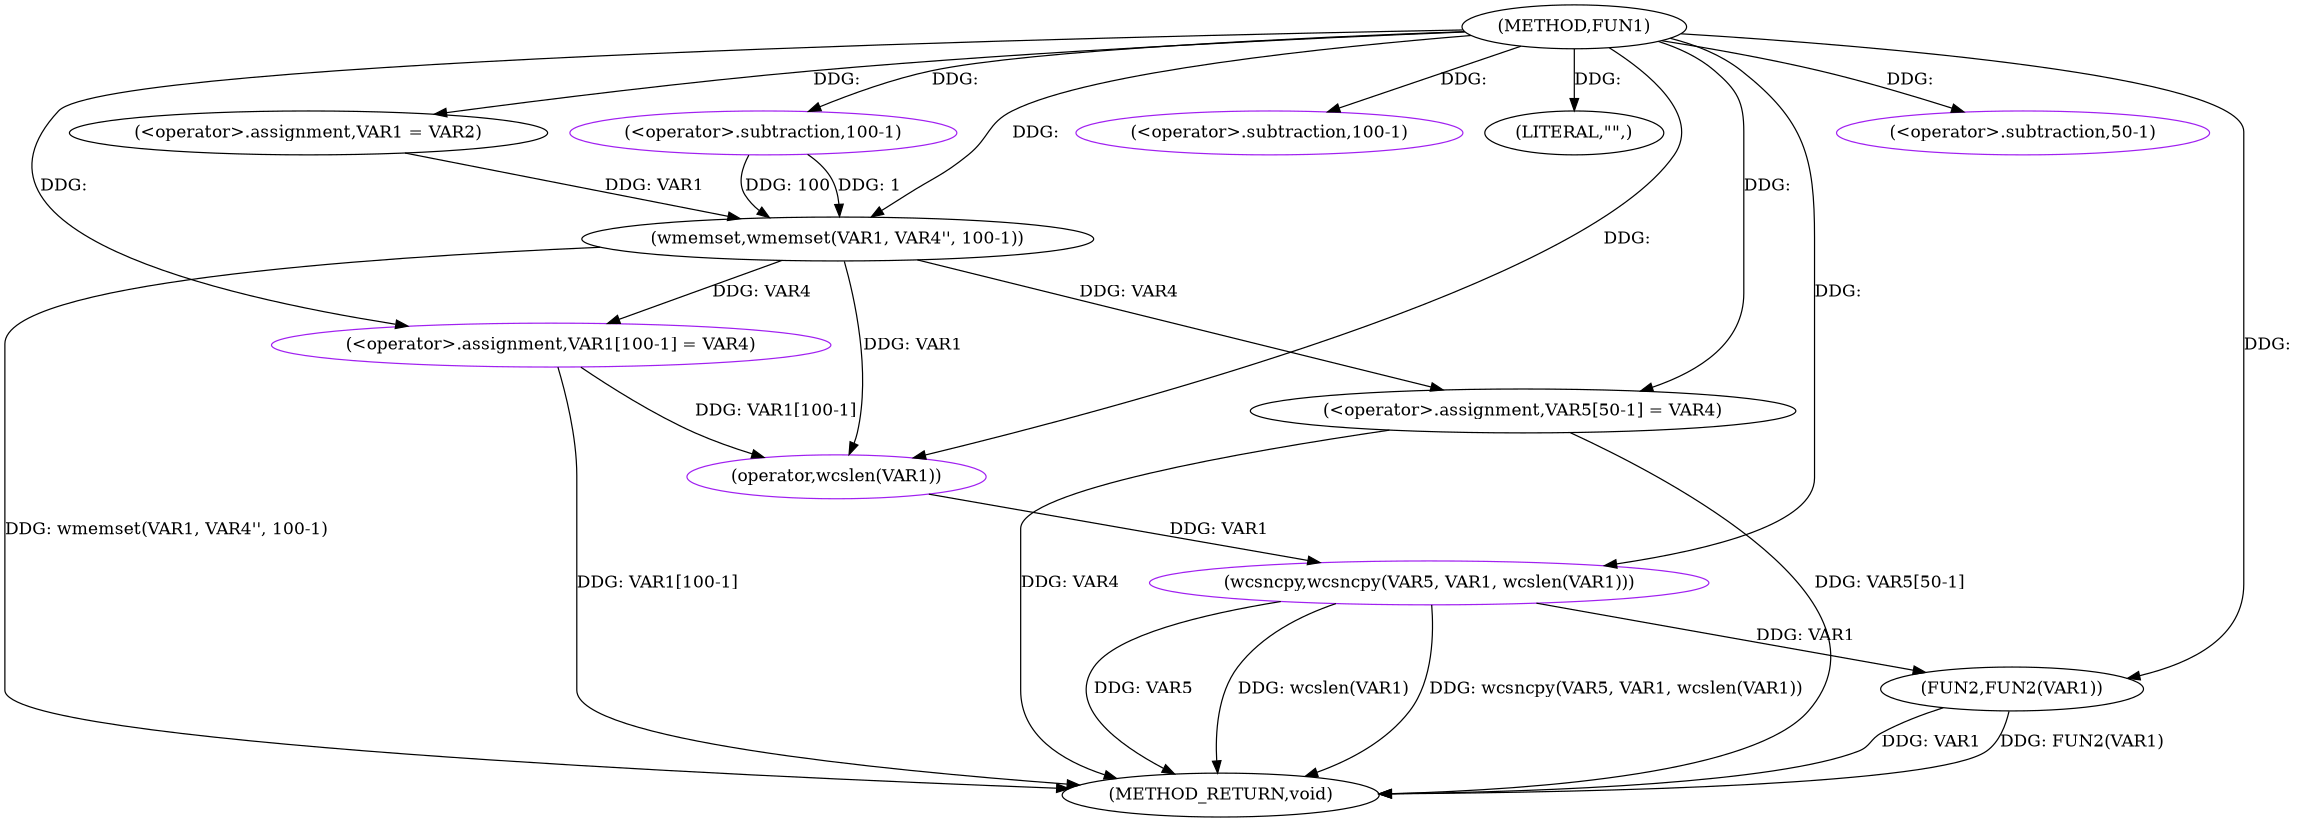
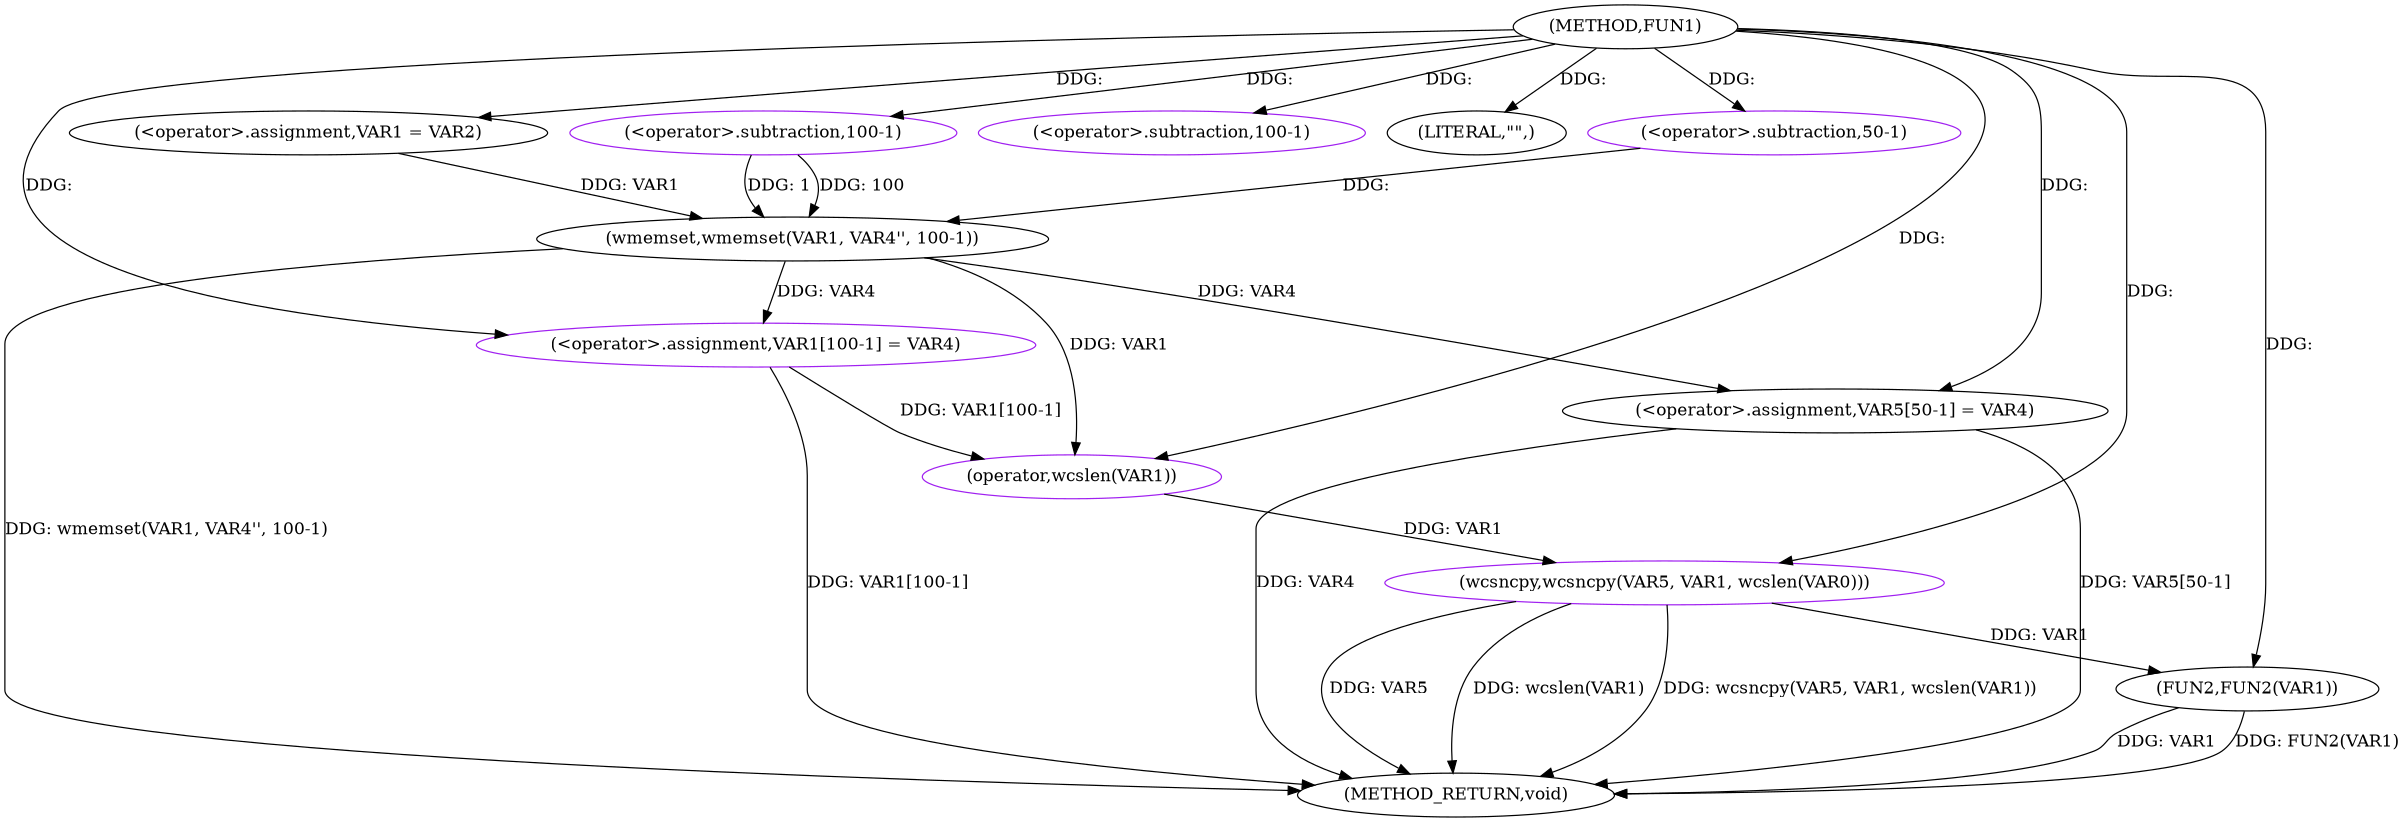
edge "(METHOD,FUN1)" -> "(wmemset,wmemset(VAR1, VAR4'', 100-1))": now "(<operator>.subtraction,50-1)" -> "(wmemset,wmemset(VAR1, VAR4'', 100-1))"
node "(wcsncpy,wcsncpy(VAR5, VAR1, wcslen(VAR1)))": label "(wcsncpy,wcsncpy(VAR5, VAR1, wcslen(VAR1)))" -> "(wcsncpy,wcsncpy(VAR5, VAR1, wcslen(VAR0)))"
